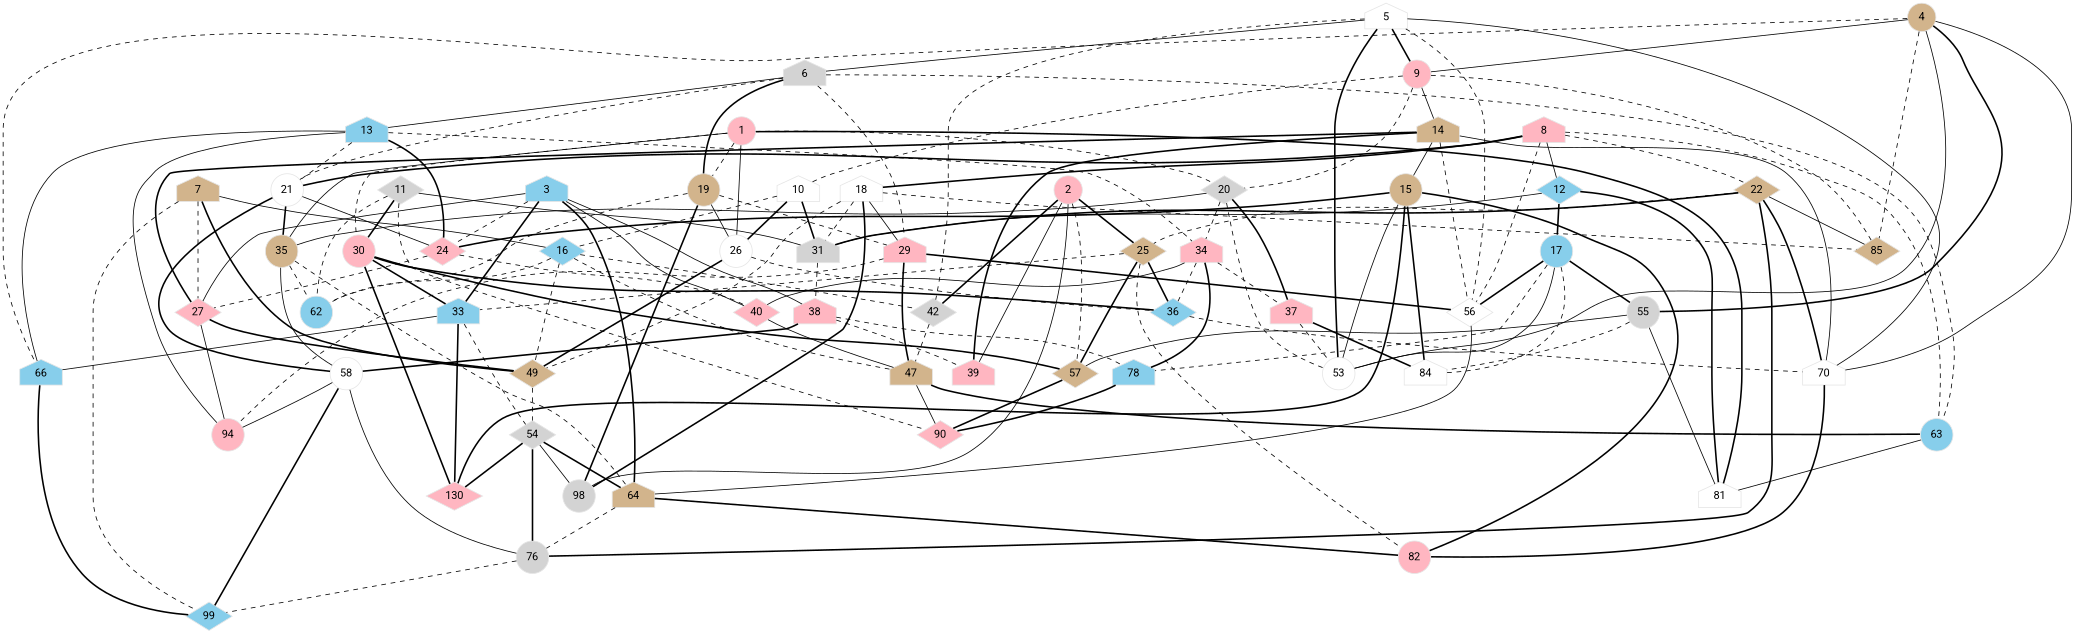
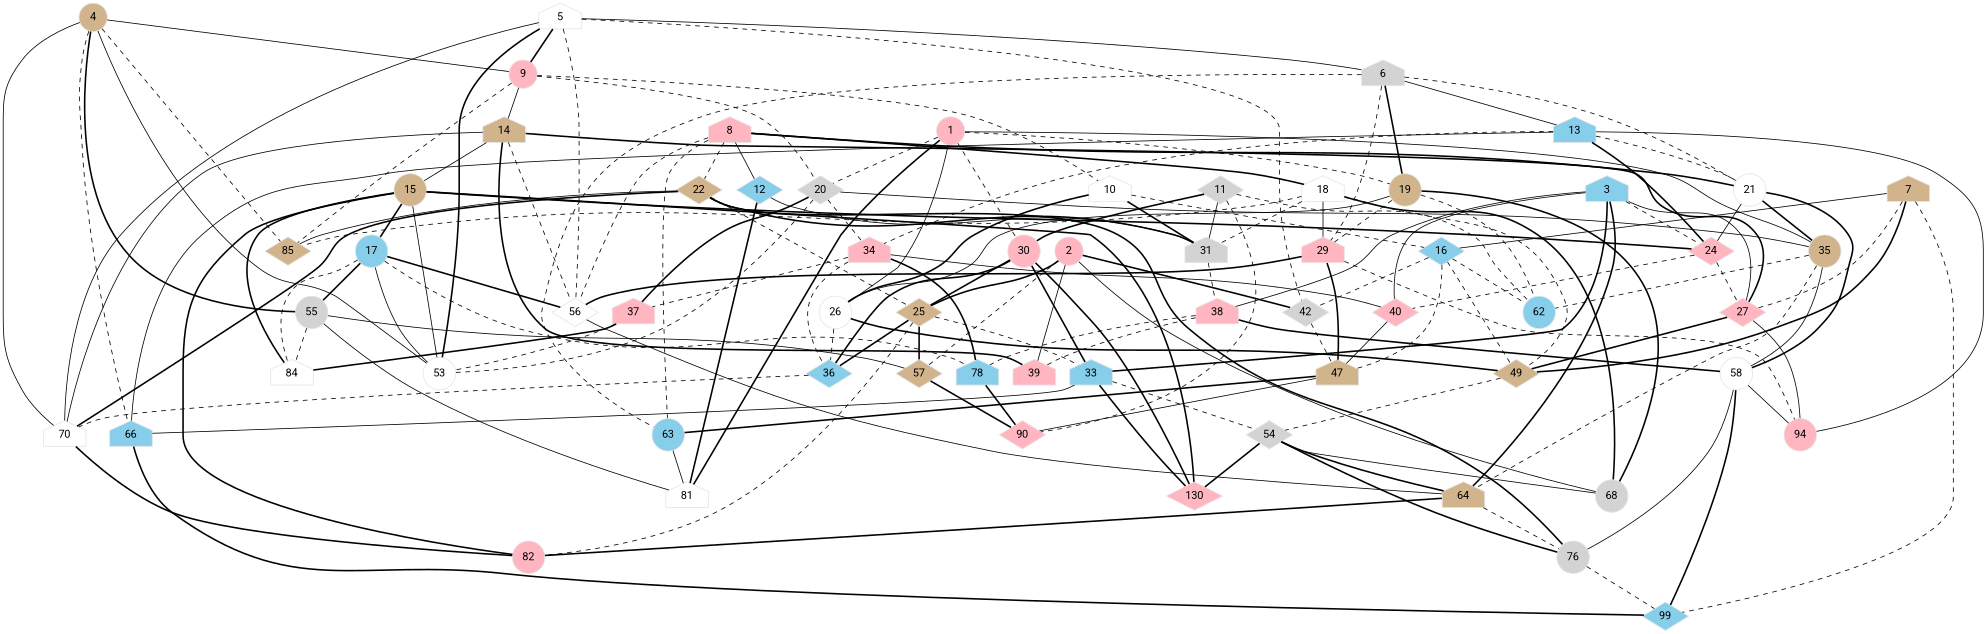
edge "12" -- "17": now "15" -- "17"
edge "30" -- "57": now "30" -- "25"
node "98": label "98" -> "68"
